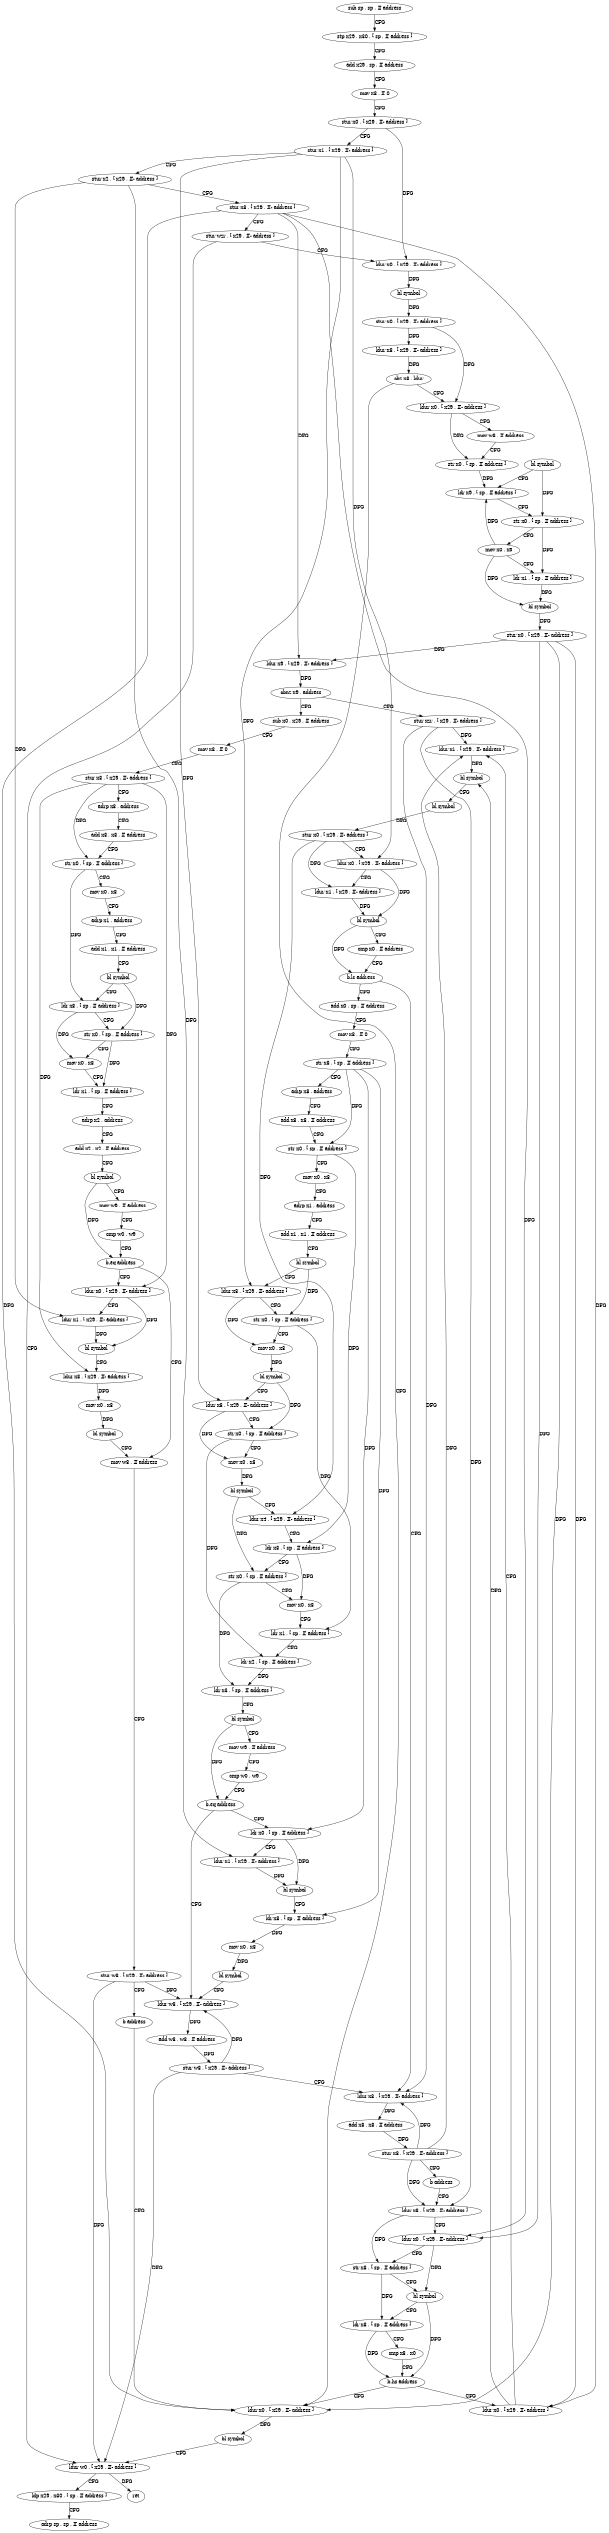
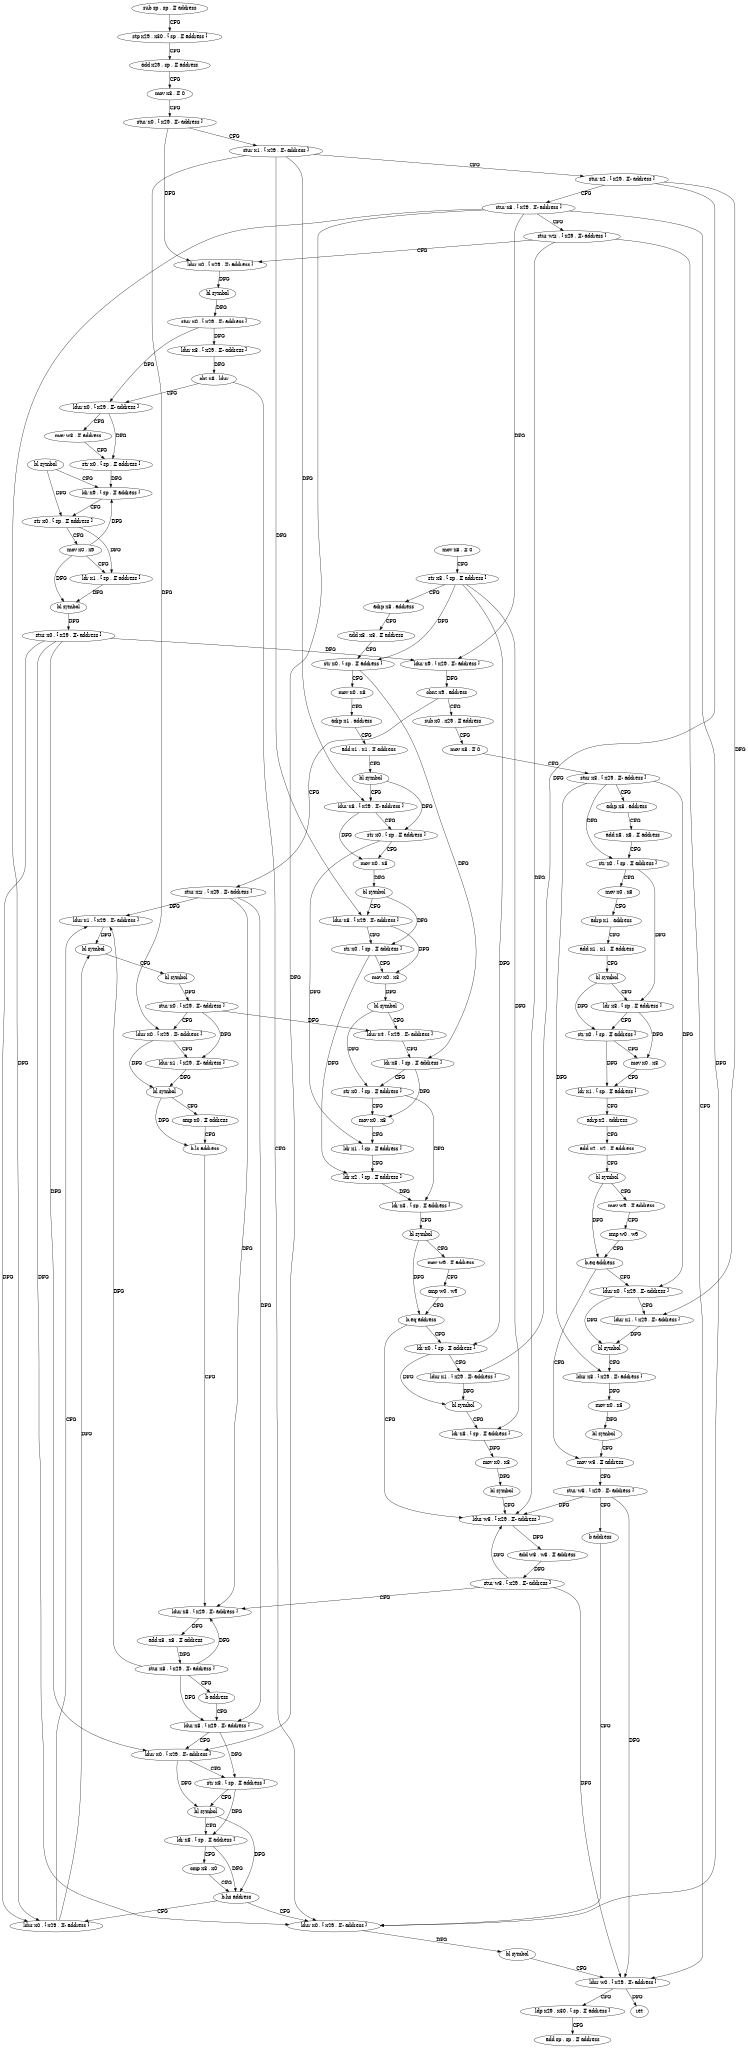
edge "stur wzr , [ x29 , #- address ]" -> "ldur w8 , [ x29 , #- address ]": added, label "DFG"
node "add x0 , sp , # address": removed
node "adrp sp , sp , # address": label "adrp sp , sp , # address" -> "add sp , sp , # address"
